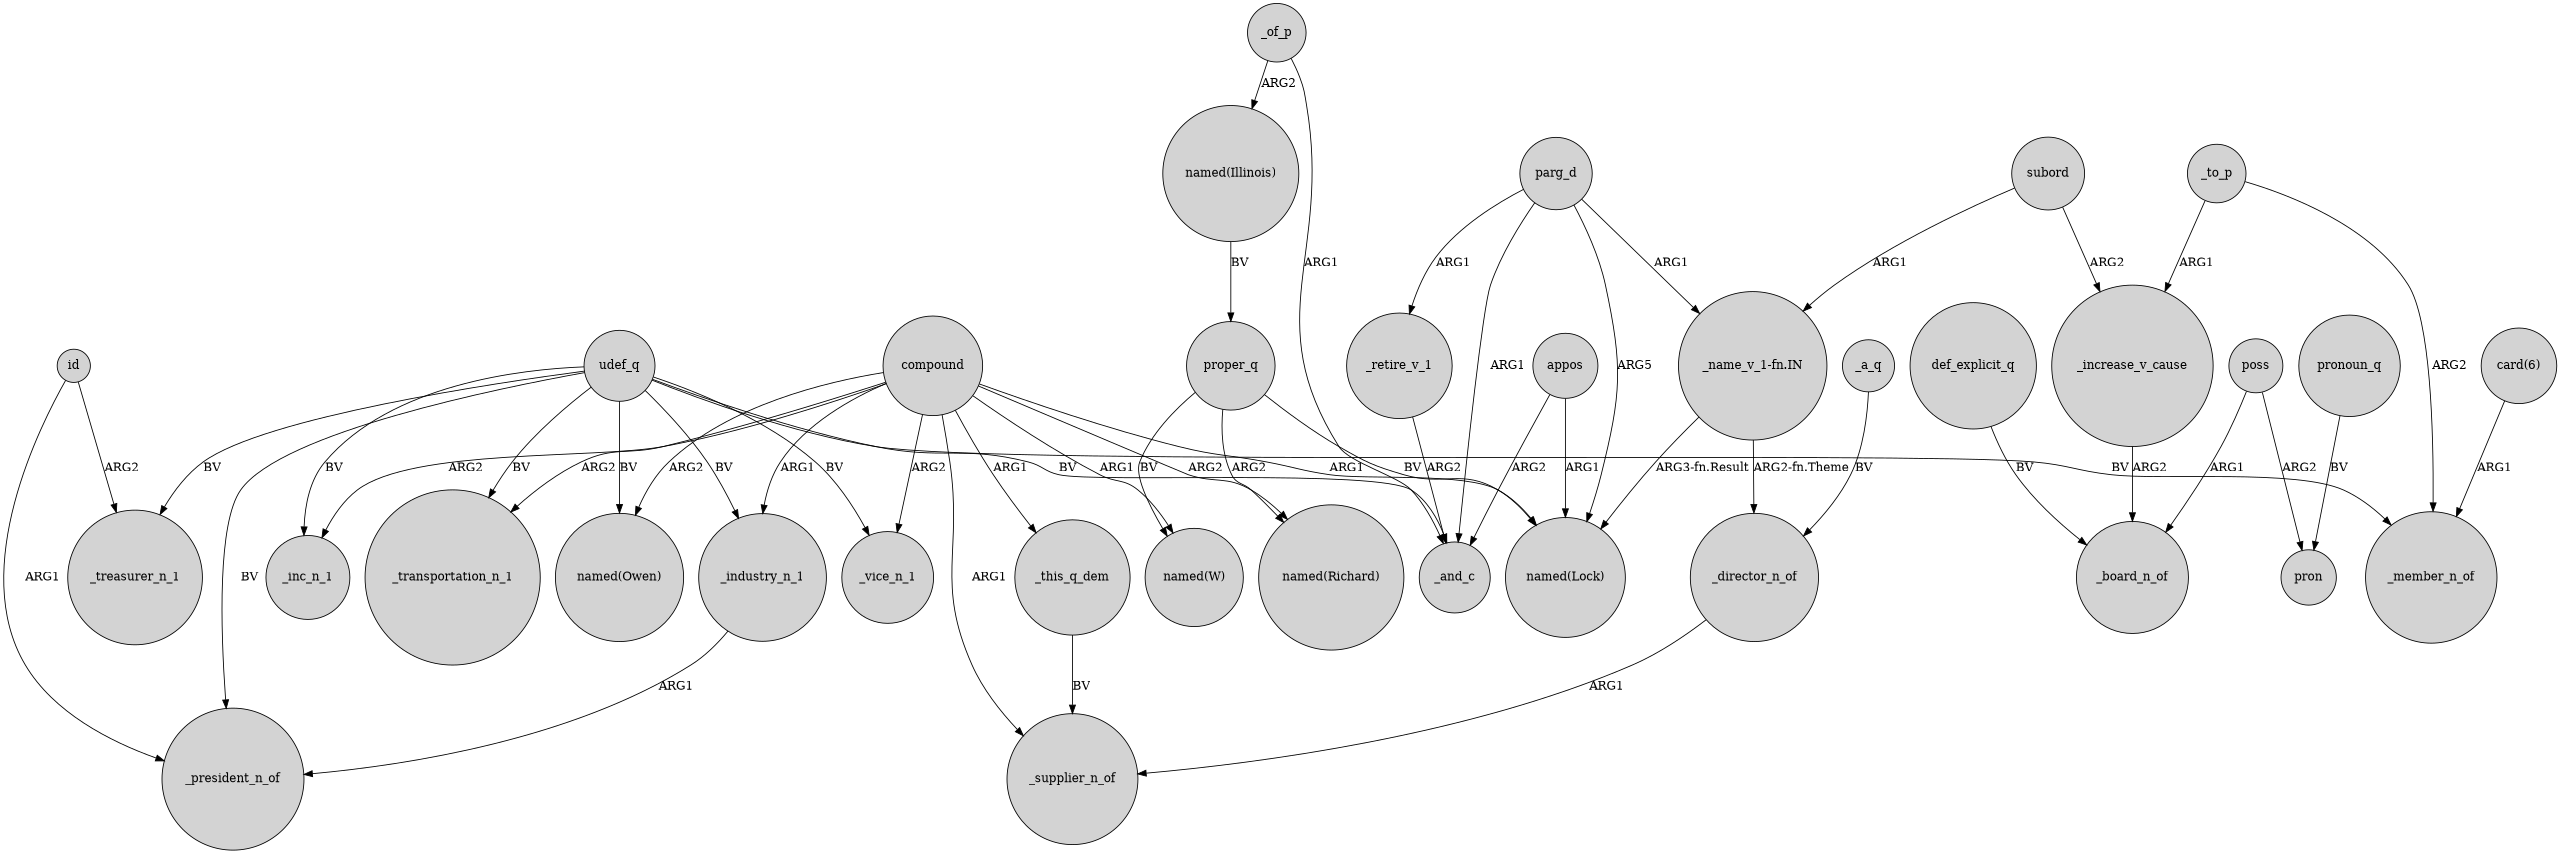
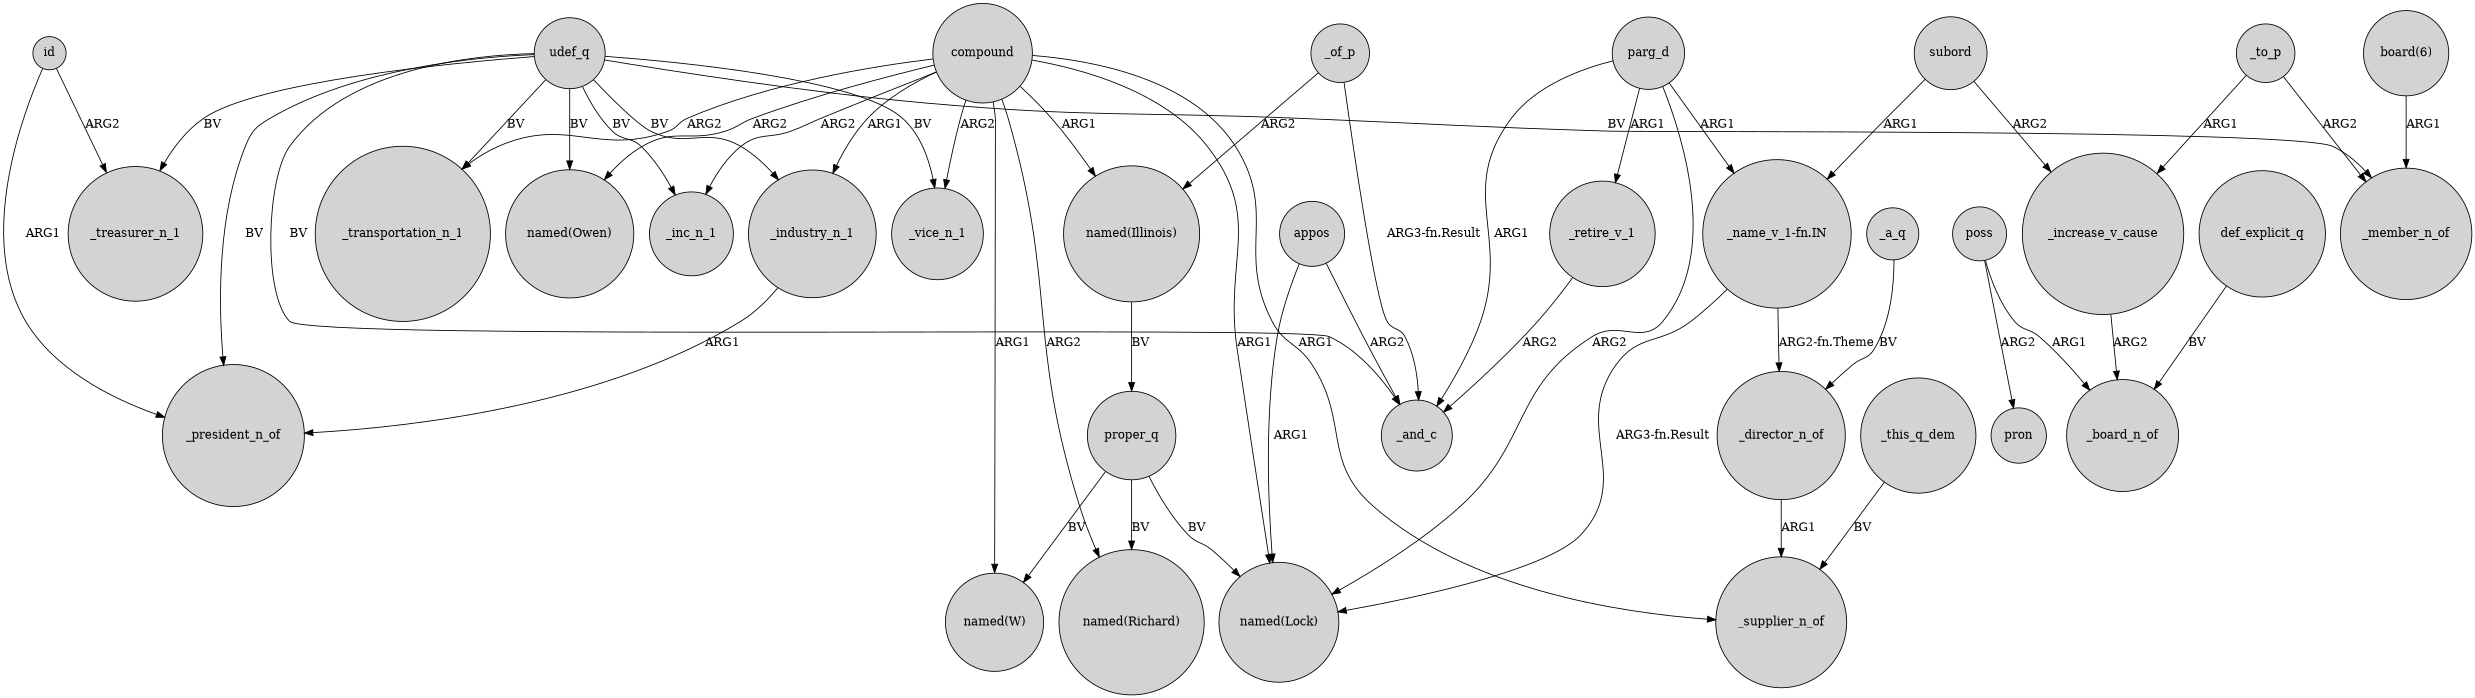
edge "_of_p" -> "_and_c": label "ARG1" -> "ARG3-fn.Result"
edge "parg_d" -> "named(Lock)": label "ARG5" -> "ARG2"
node "pronoun_q": removed
node "card(6)": label "card(6)" -> "board(6)"
edge "proper_q" -> "named(Richard)": label "ARG2" -> "BV"
edge "compound" -> "_this_q_dem": now "compound" -> "named(Illinois)"
